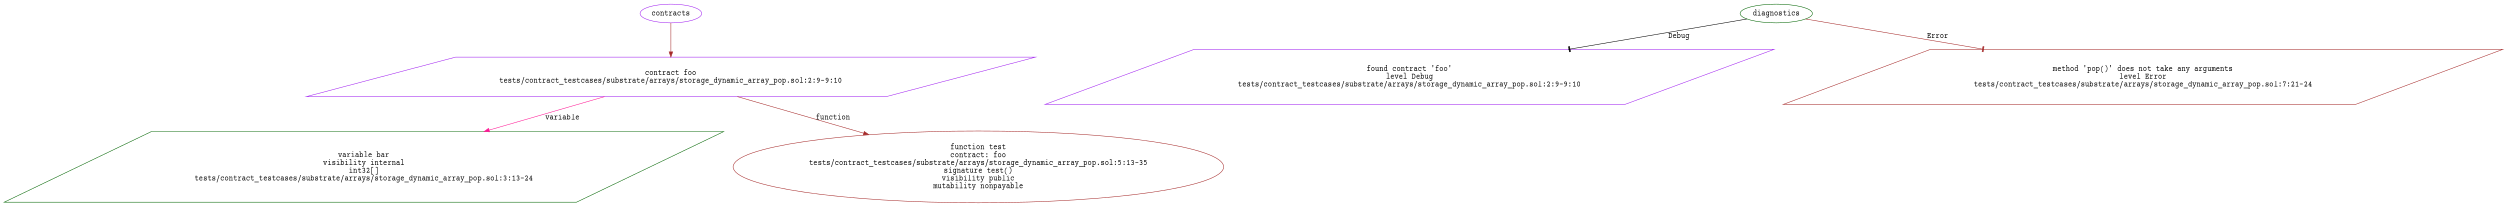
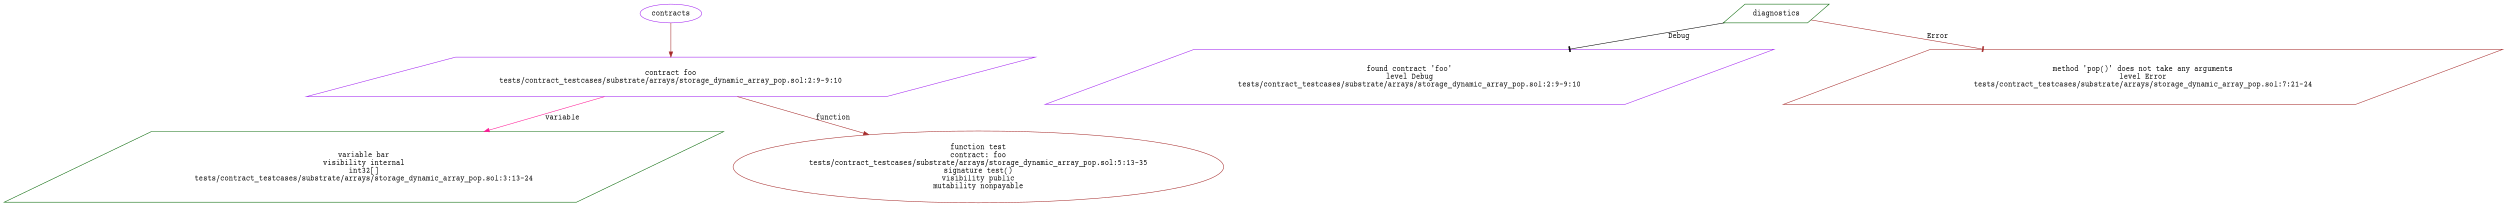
node "diagnostics": shape ellipse -> parallelogram
